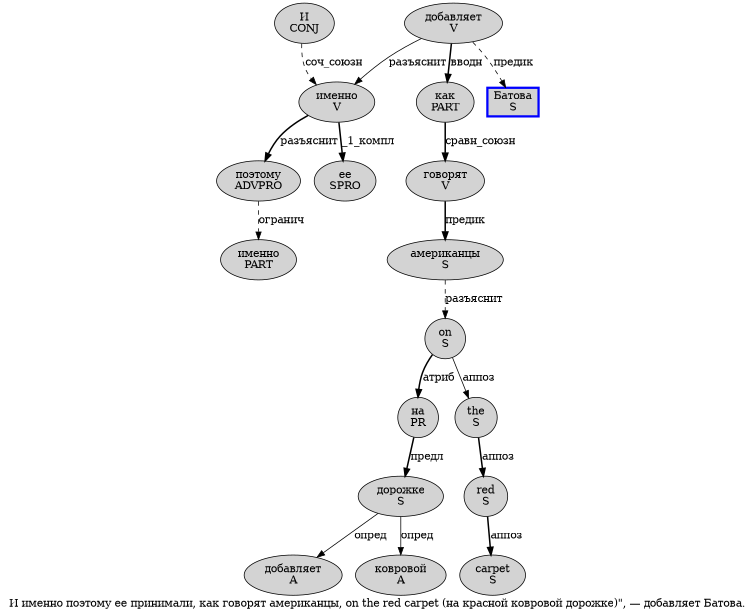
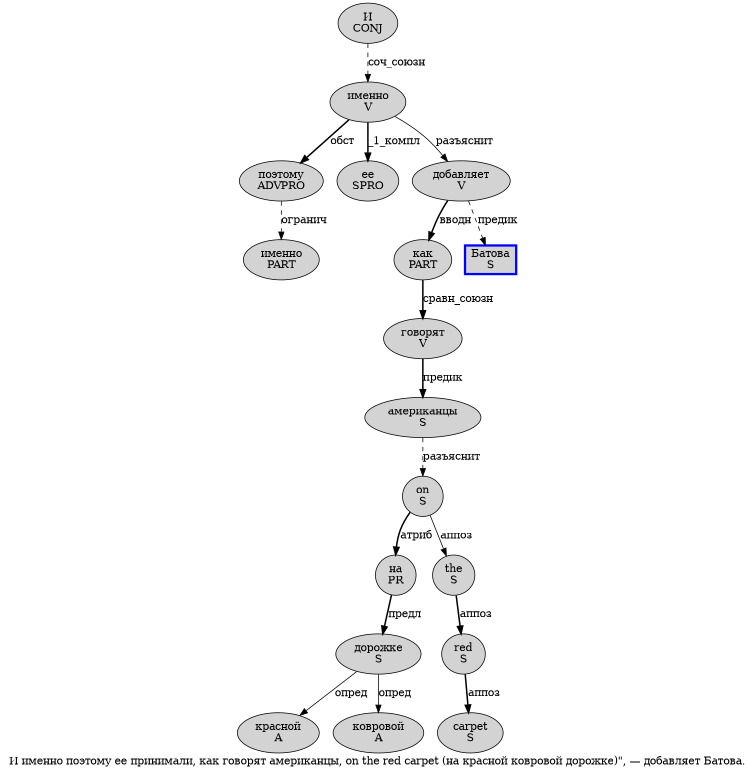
edge "добавляет V" -> "именно V": reversed
edge "именно V" -> "поэтому ADVPRO": label "разъяснит" -> "обст"
node "добавляет A": label "добавляет A" -> "красной A"
